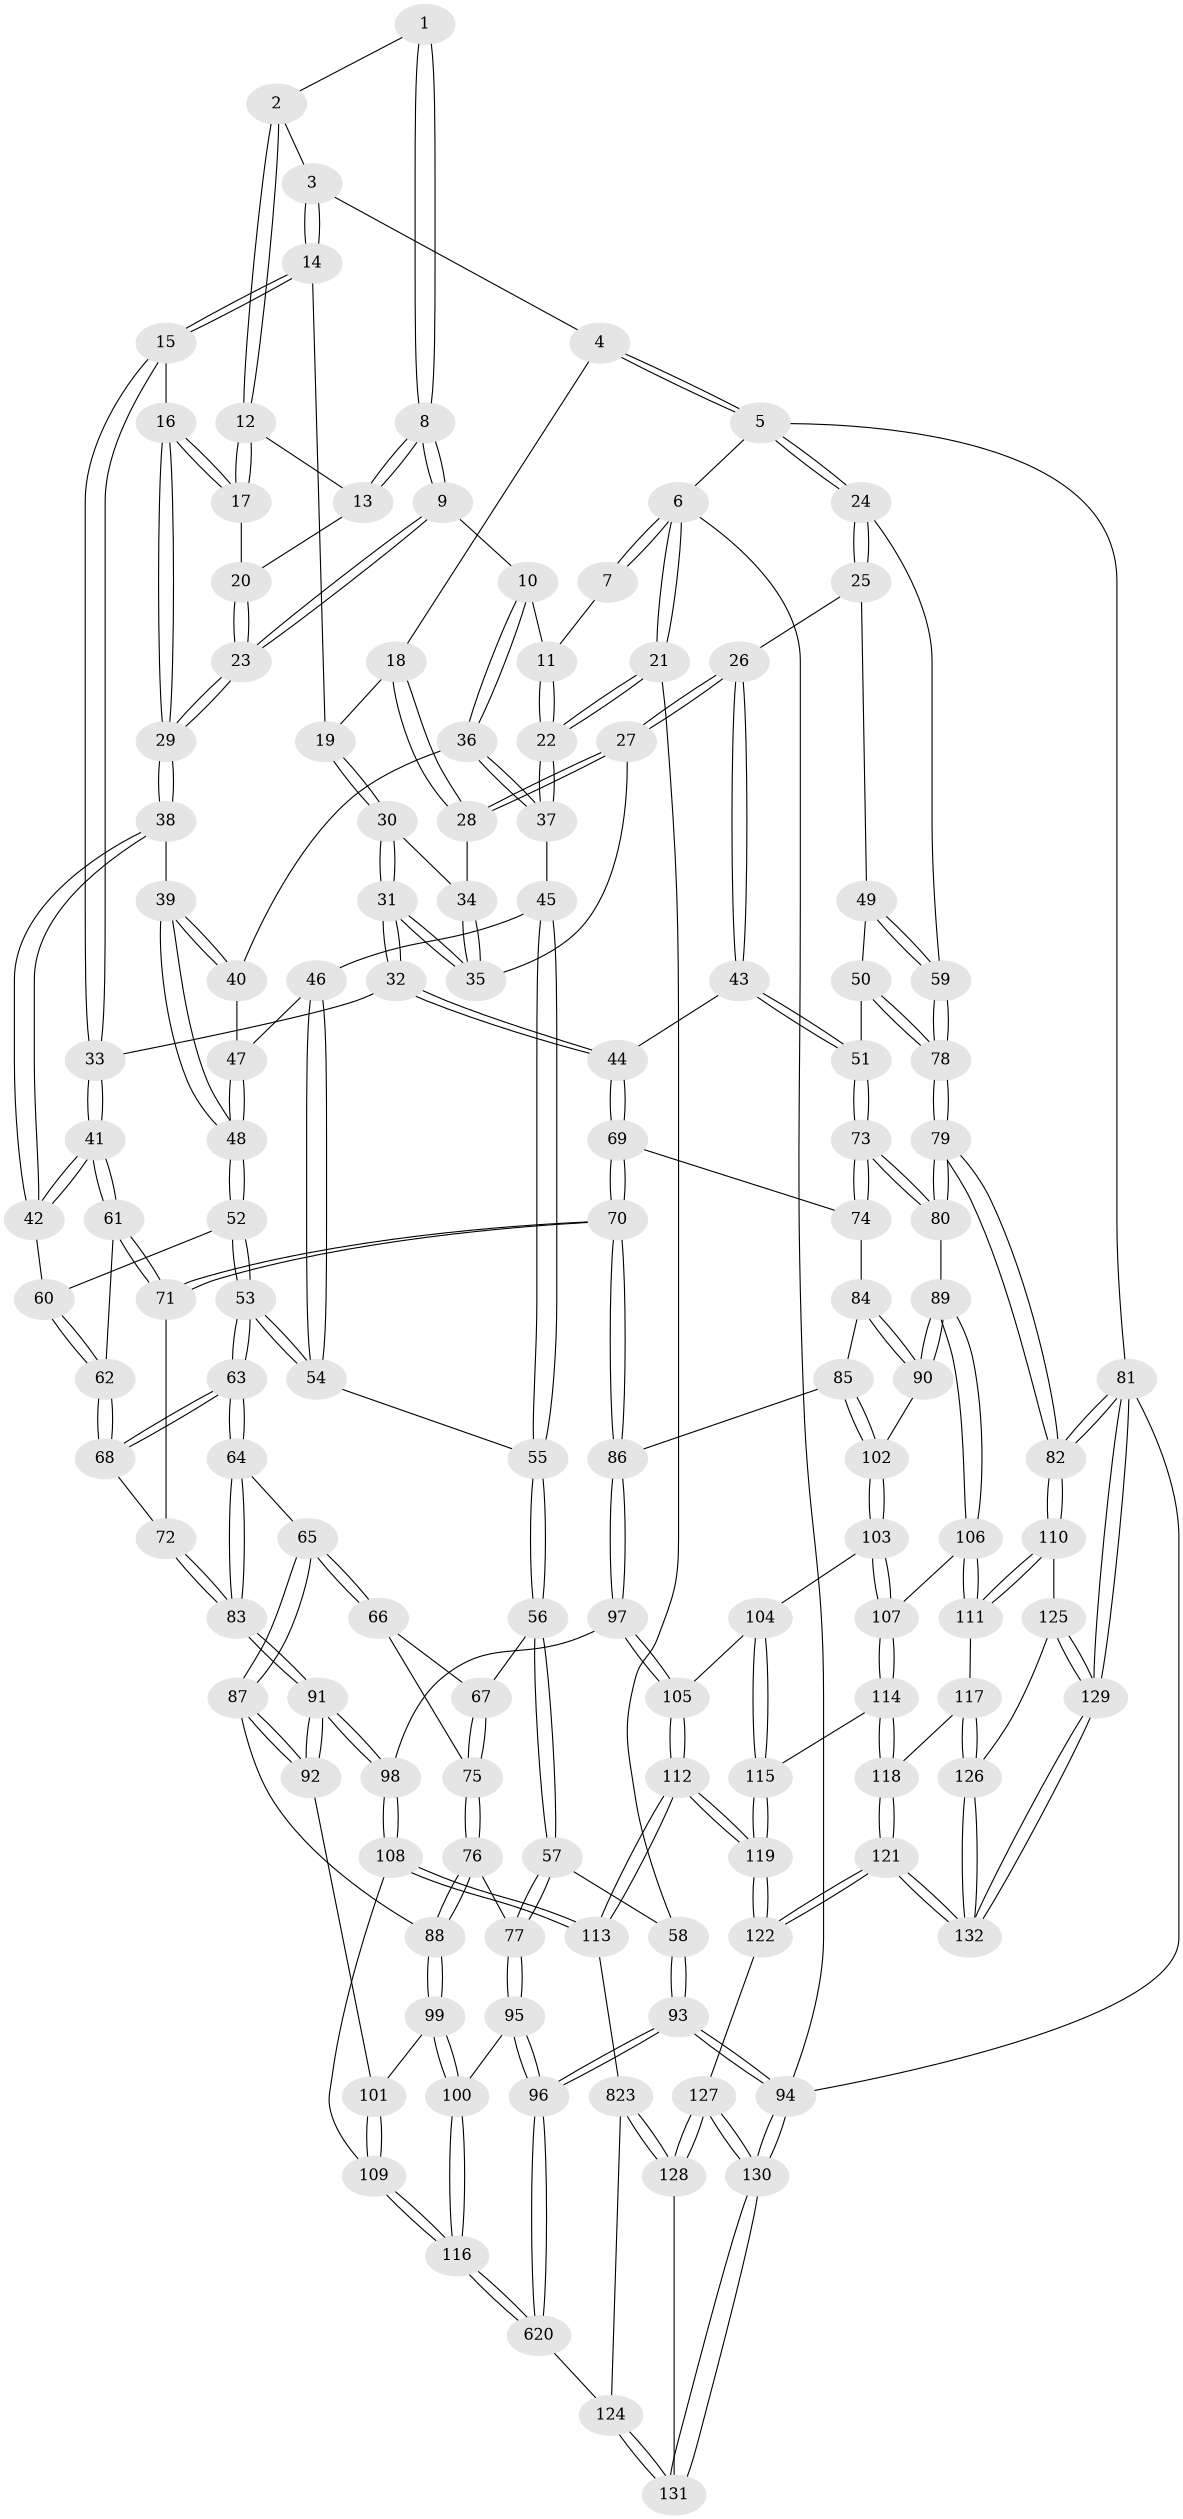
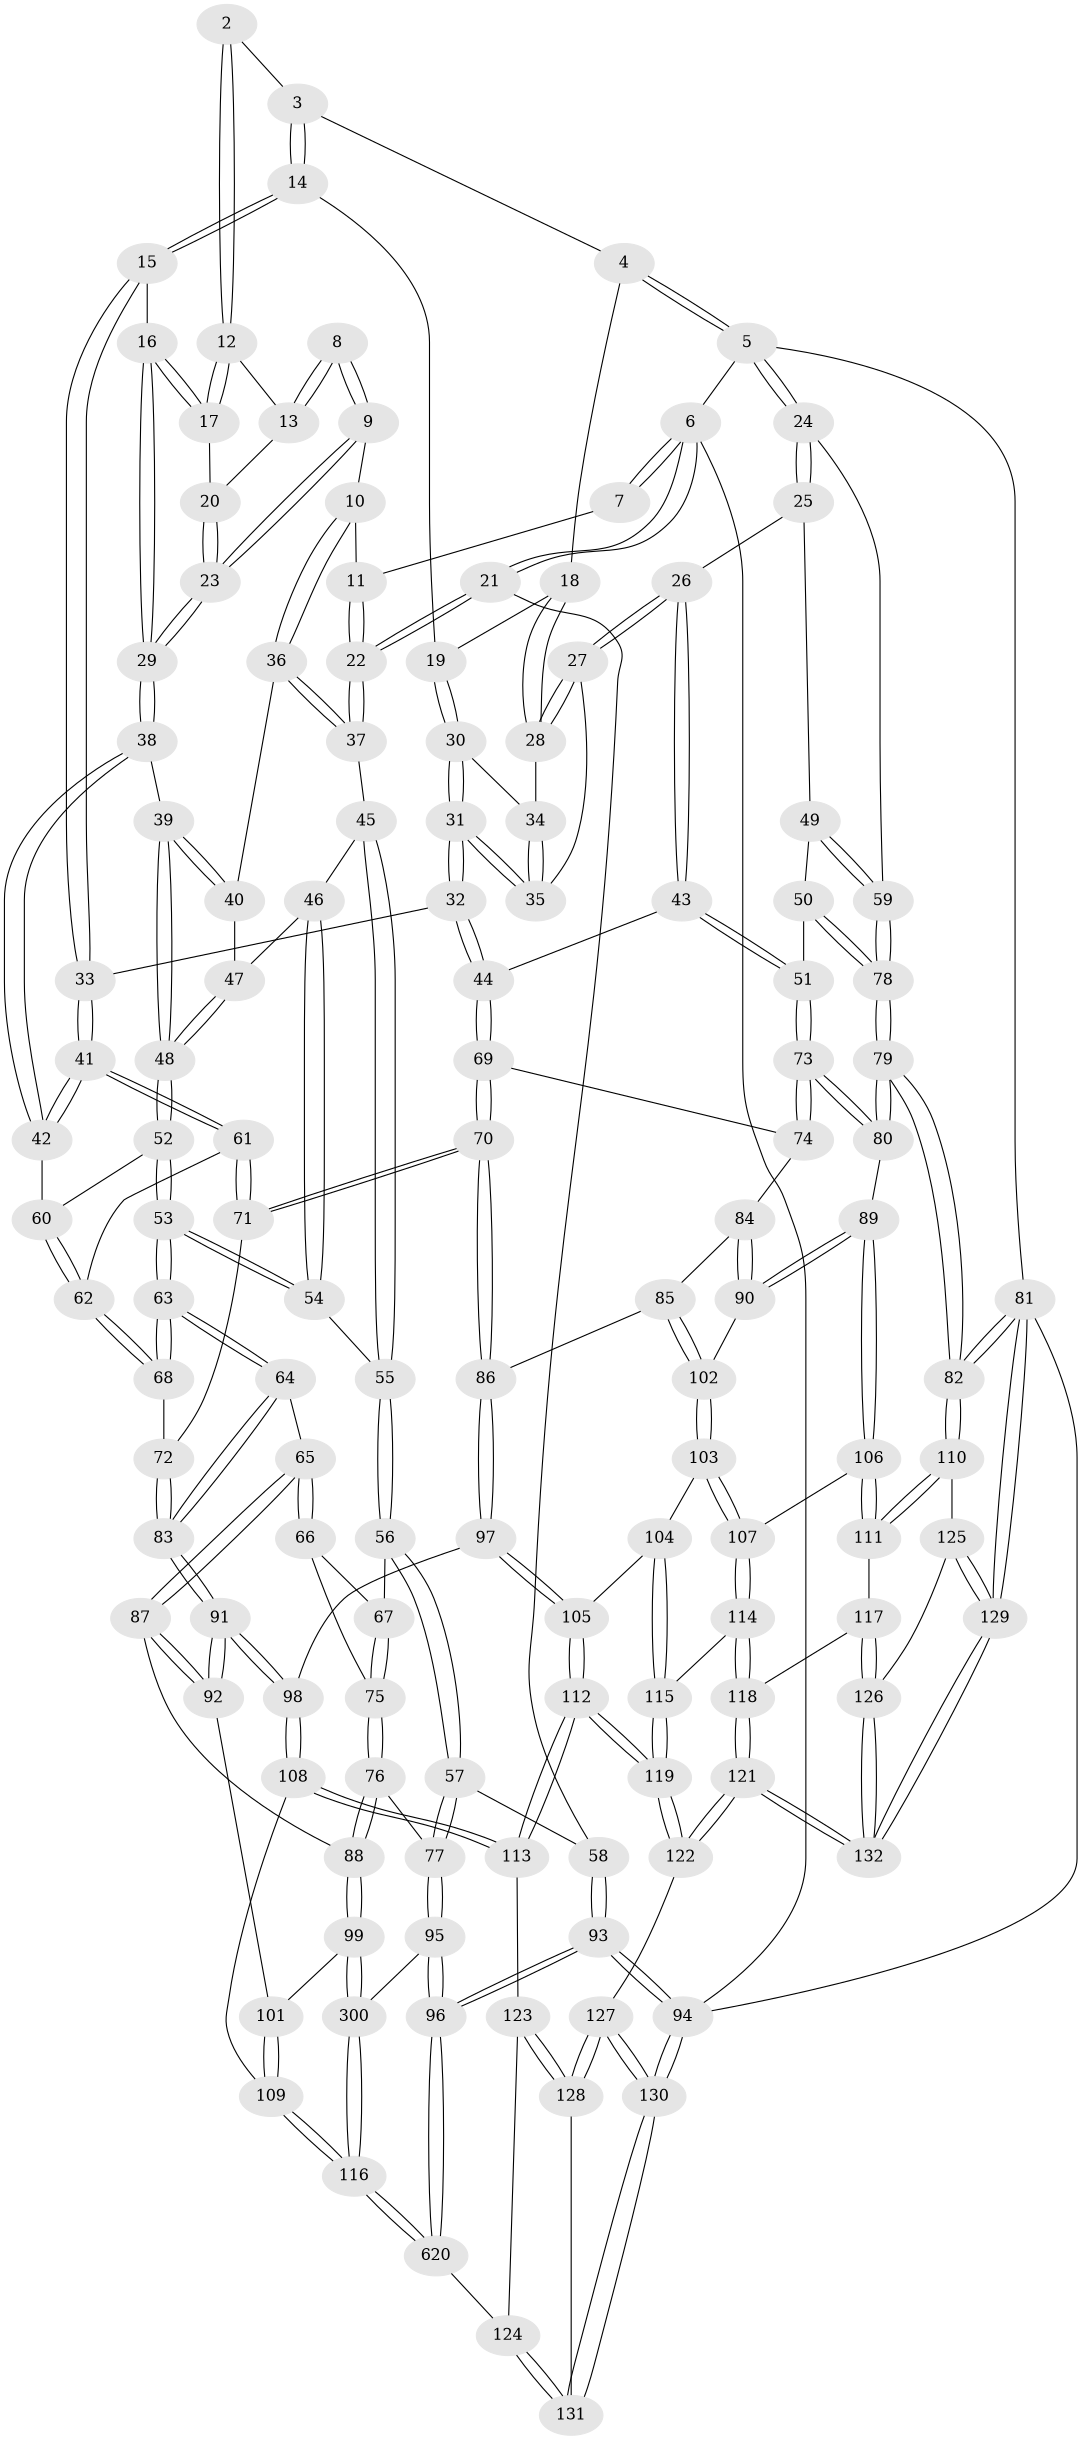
node "1": removed
node "100": label "100" -> "300"
node "823": label "823" -> "123"
